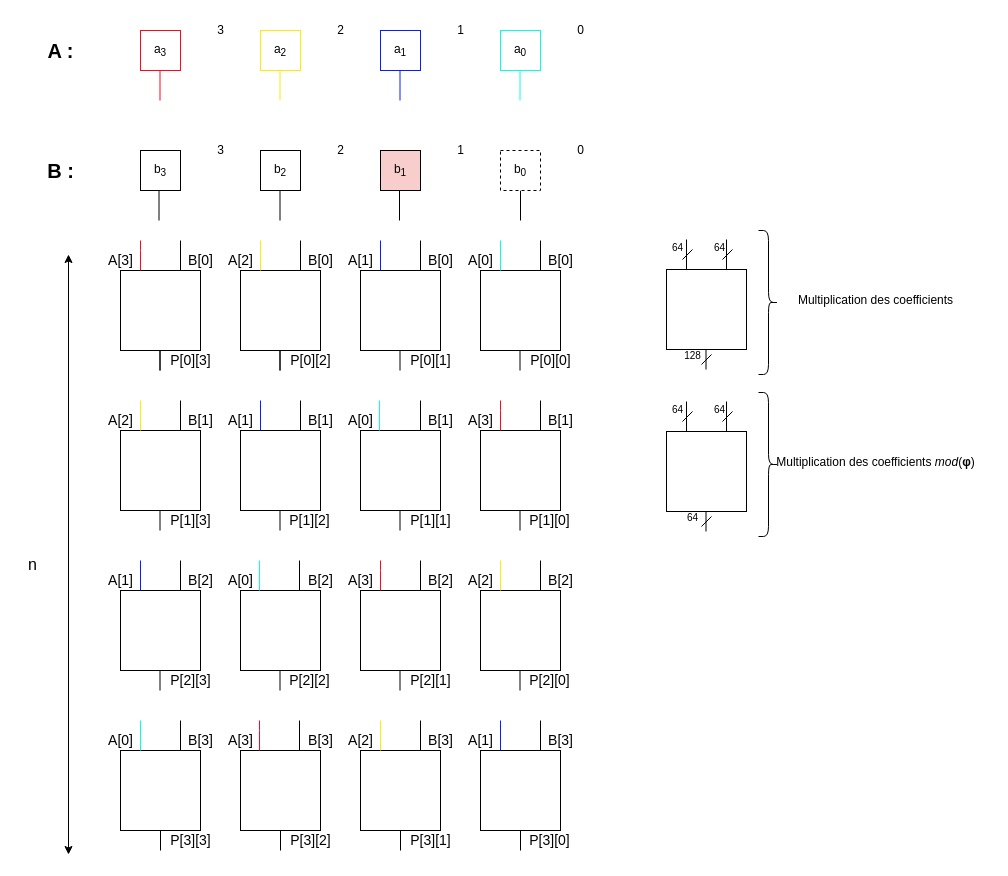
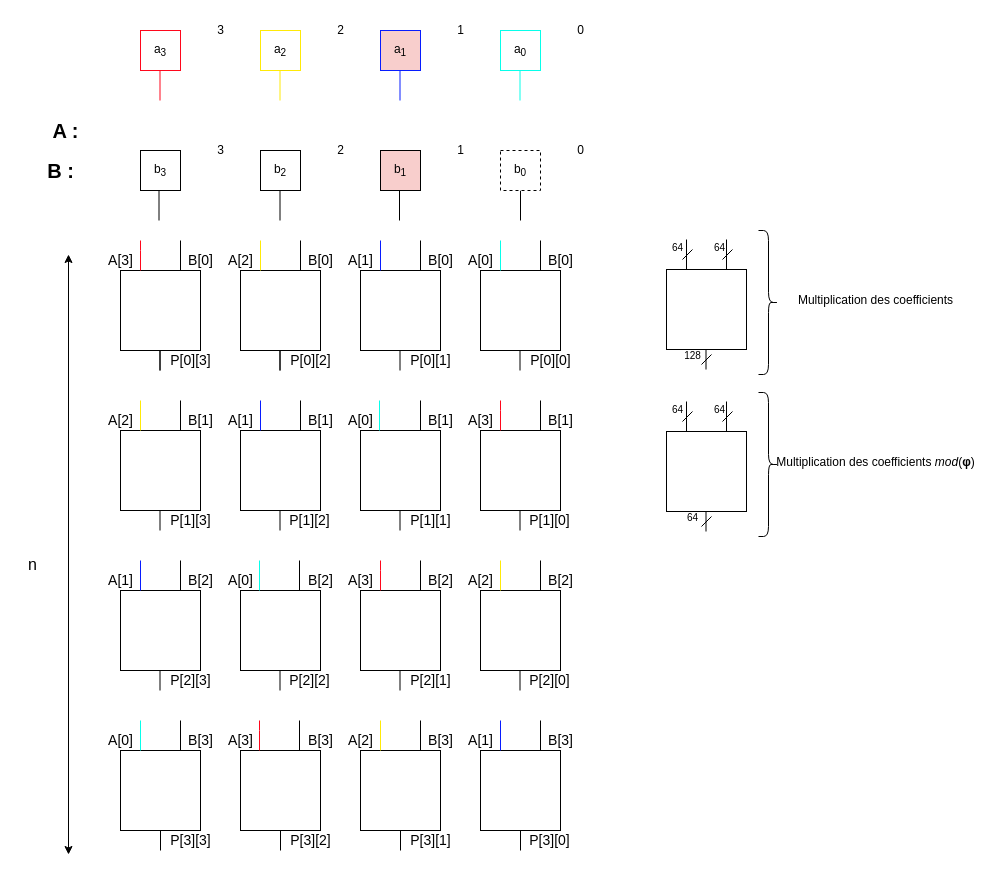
node "A :": moved (61, 51) -> (66, 131)
node "a1": fillcolor #ffffff -> #f8cecc
